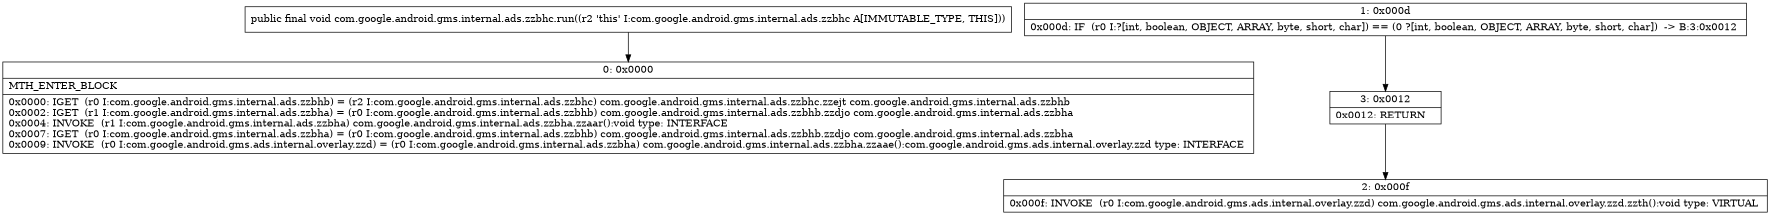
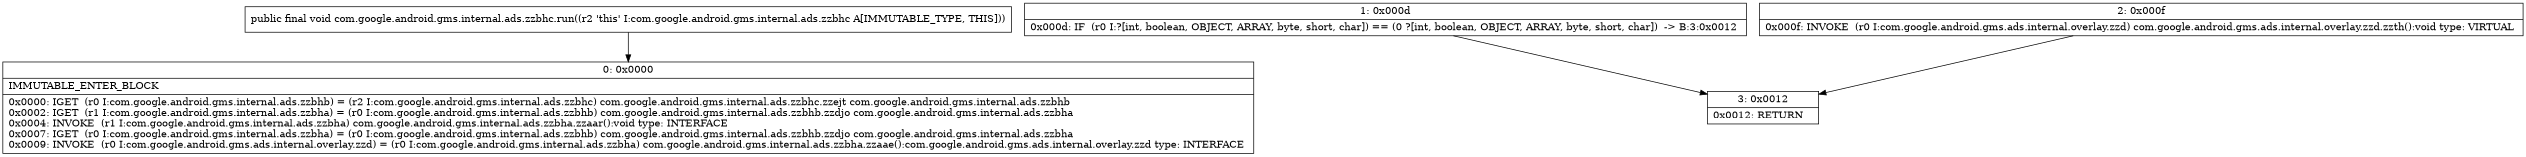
node "0: 0x0000": text "MTH_ENTER_BLOCK" -> "IMMUTABLE_ENTER_BLOCK"
edge "3: 0x0012" -> "2: 0x000f": reversed
